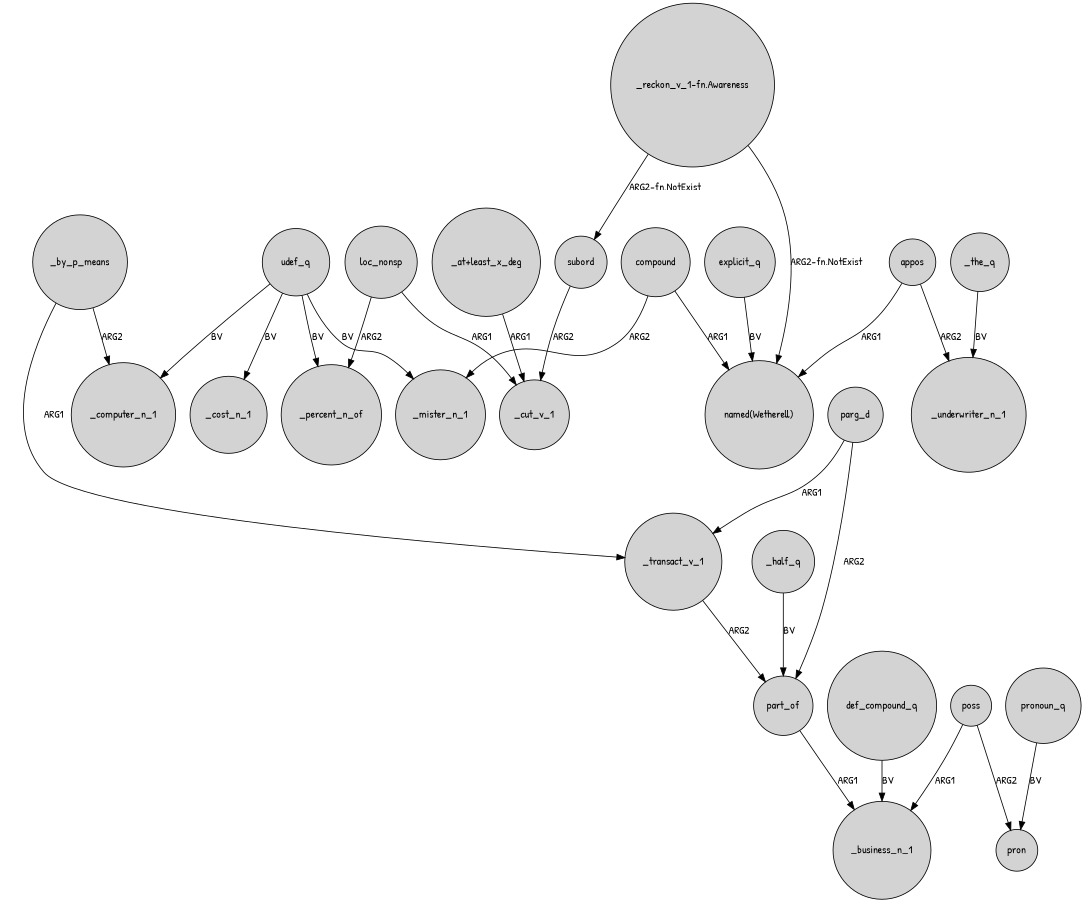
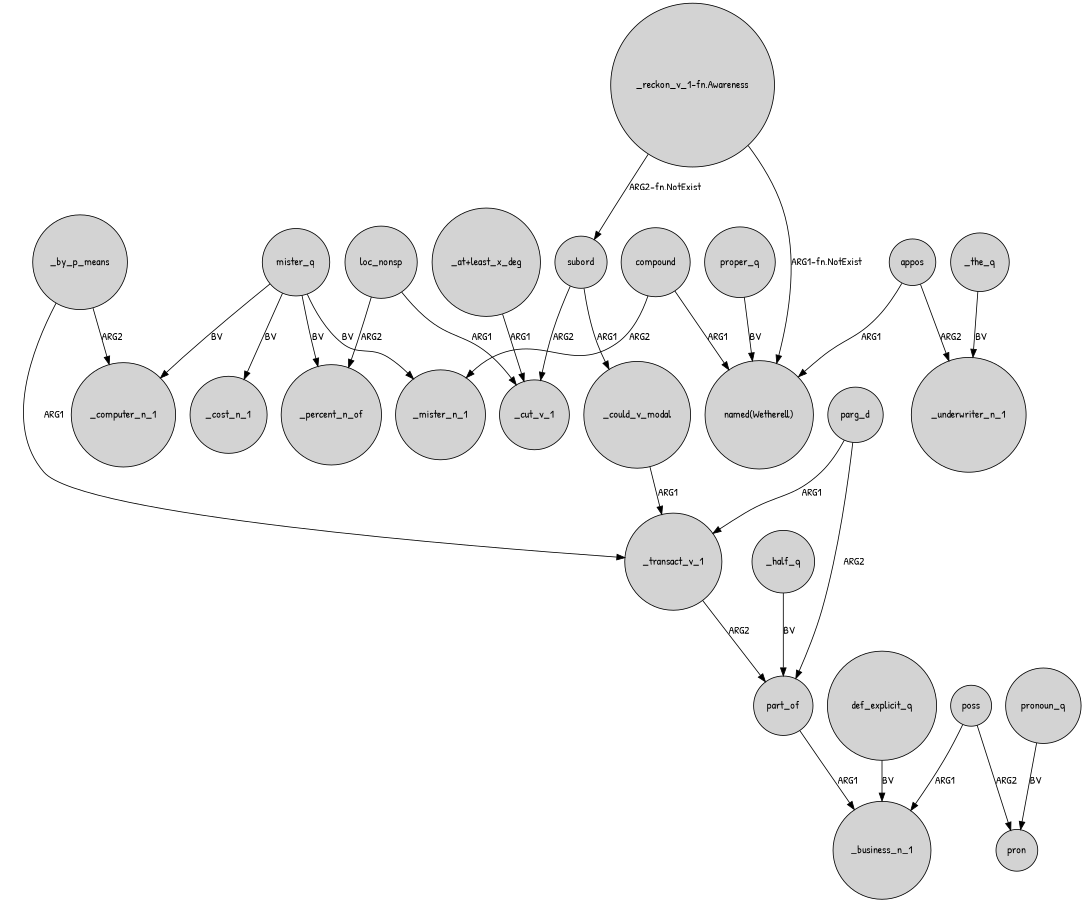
node "udef_q": label "udef_q" -> "mister_q"
node "explicit_q": label "explicit_q" -> "proper_q"
edge "_reckon_v_1-fn.Awareness" -> "named(Wetherell)": label "ARG2-fn.NotExist" -> "ARG1-fn.NotExist"
node "_could_v_modal": added
node "def_compound_q": label "def_compound_q" -> "def_explicit_q"
